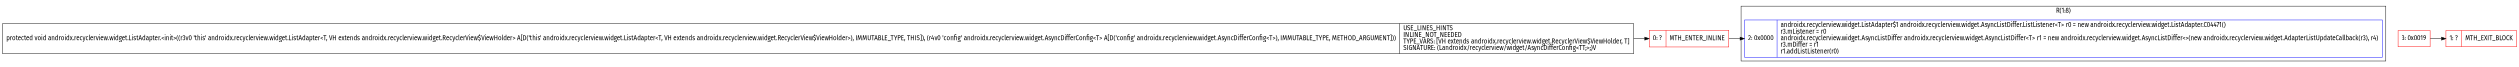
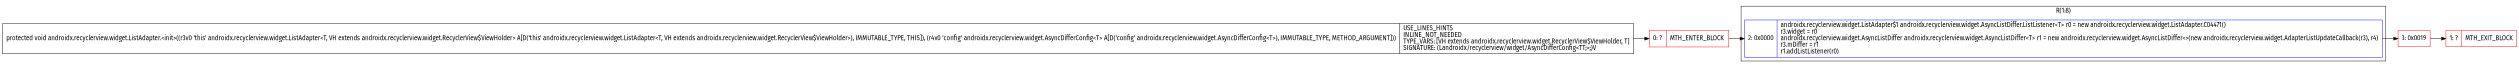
node "2: 0x0000": text "r3.mListener = r0" -> "r3.widget = r0"
node "0: ?": text "MTH_ENTER_INLINE" -> "MTH_ENTER_BLOCK"
edge "2: 0x0000" -> "3: 0x0019": added
